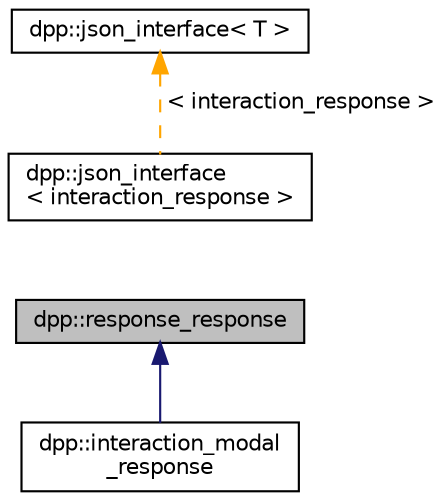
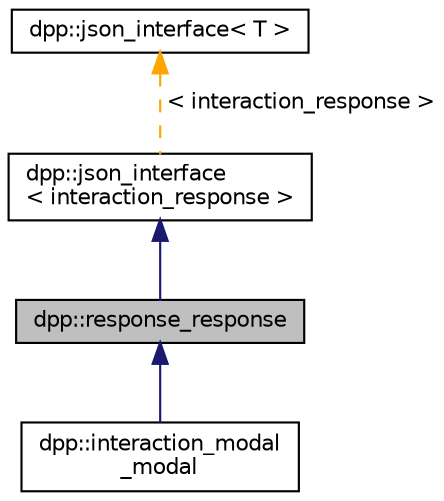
edge "dpp::response_response" -> "dpp::json_interface < interaction_response >": added
node "dpp::interaction_modal _response": label "dpp::interaction_modal _response" -> "dpp::interaction_modal _modal"
